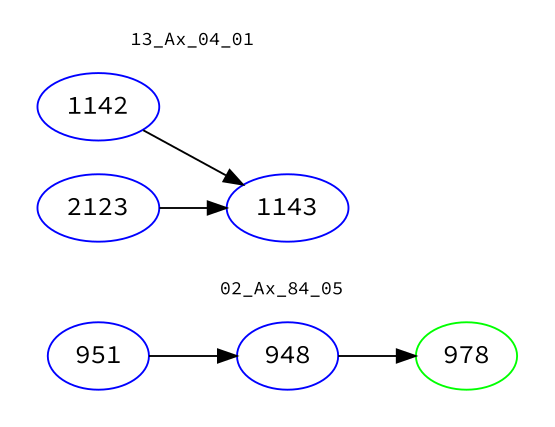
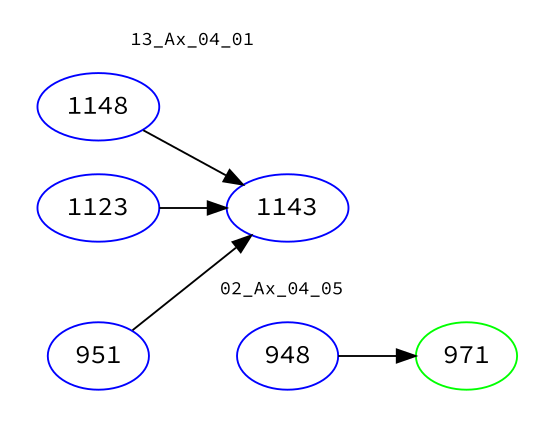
node "1142": label "1142" -> "1148"
node "2123": label "2123" -> "1123"
cluster "02_Ax_84_05": label "02_Ax_84_05" -> "02_Ax_04_05"
edge "951" -> "948": now "951" -> "1143"
node "978": label "978" -> "971"
